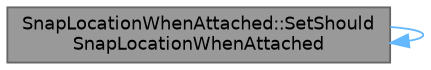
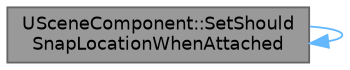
node "SnapLocationWhenAttached::SetShould SnapLocationWhenAttached": label "SnapLocationWhenAttached::SetShould SnapLocationWhenAttached" -> "USceneComponent::SetShould SnapLocationWhenAttached"
